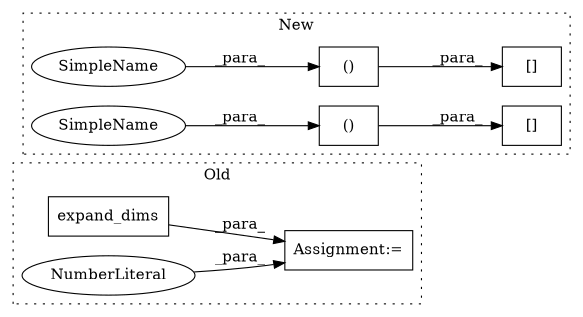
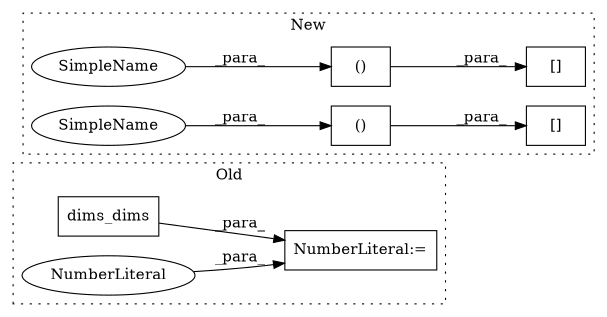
node "expand_dims": label "expand_dims" -> "dims_dims"
node "Assignment:=": label "Assignment:=" -> "NumberLiteral:="
